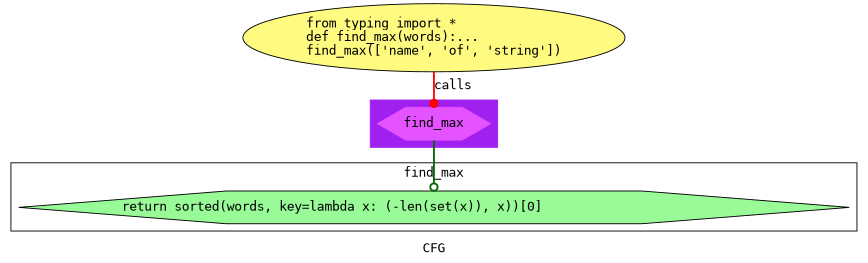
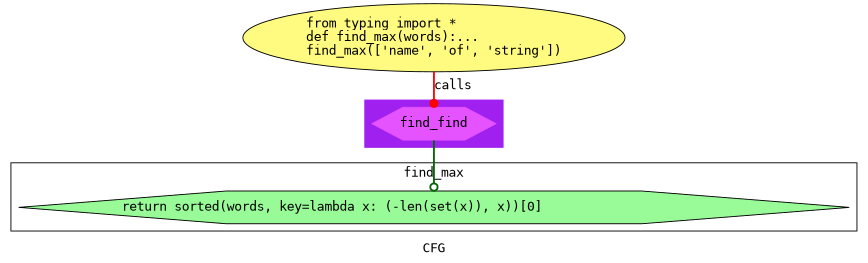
node "find_max": label "find_max" -> "find_find"
